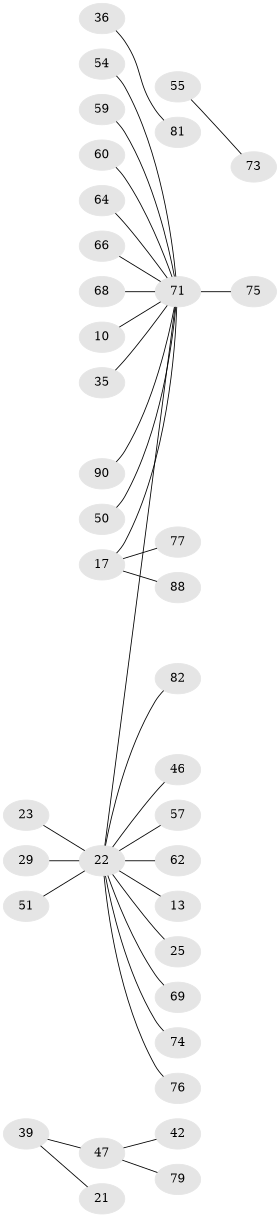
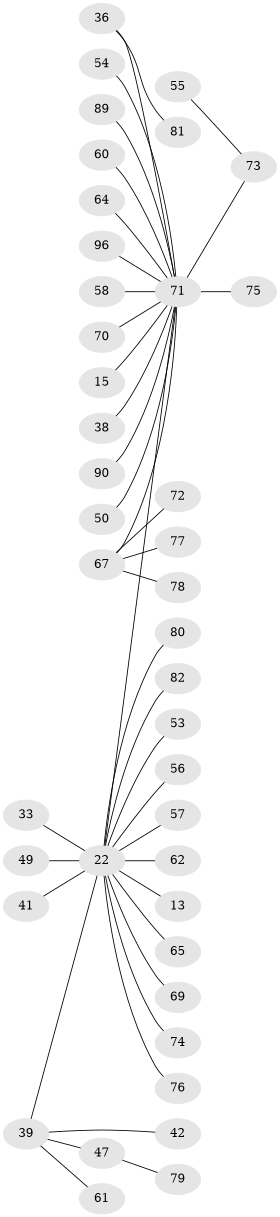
node "59": label "59" -> "89"
edge "36" -- "71": added
edge "73" -- "71": added
node "66": label "66" -> "96"
node "68": label "68" -> "58"
node "10": label "10" -> "70"
node "35": label "35" -> "15"
node "38": added
node "72": added
node "17": label "17" -> "67"
node "88": label "88" -> "78"
node "80": added
node "53": added
node "46": label "46" -> "56"
node "23": label "23" -> "33"
node "29": label "29" -> "49"
node "51": label "51" -> "41"
node "25": label "25" -> "65"
edge "22" -- "39": added
edge "42" -- "47": now "42" -- "39"
node "21": label "21" -> "61"
